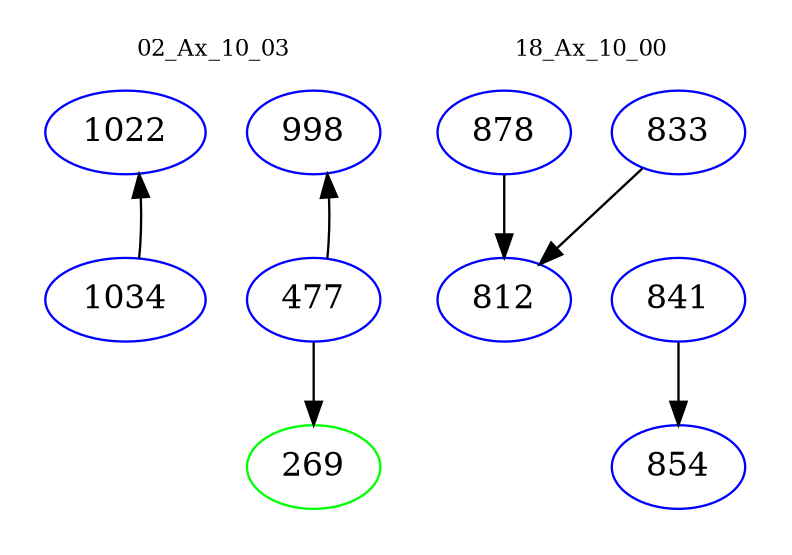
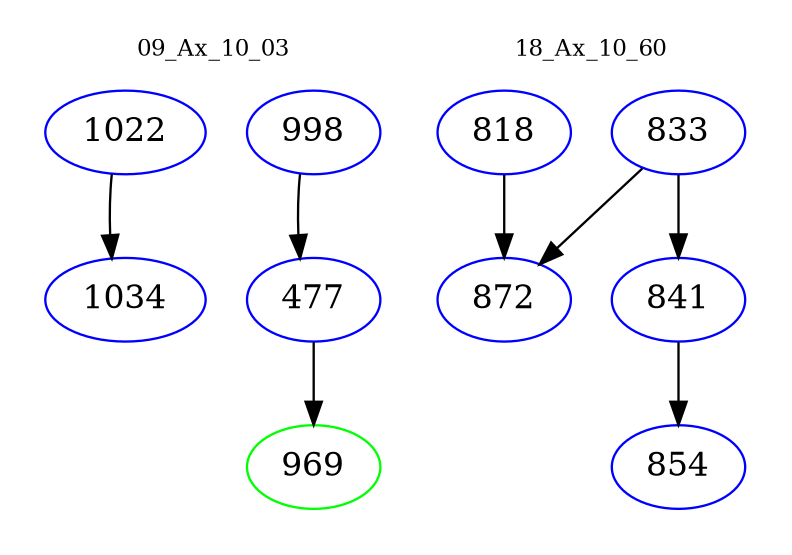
cluster "02_Ax_10_03": label "02_Ax_10_03" -> "09_Ax_10_03"
cluster "18_Ax_10_00": label "18_Ax_10_00" -> "18_Ax_10_60"
node "878": label "878" -> "818"
edge "833" -> "841": added
edge "1034" -> "1022": reversed
edge "477" -> "998": reversed
node "812": label "812" -> "872"
node "269": label "269" -> "969"
